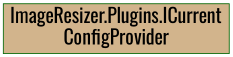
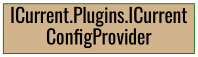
node "ImageResizer.Plugins.ICurrent ConfigProvider": label "ImageResizer.Plugins.ICurrent ConfigProvider" -> "ICurrent.Plugins.ICurrent ConfigProvider"
